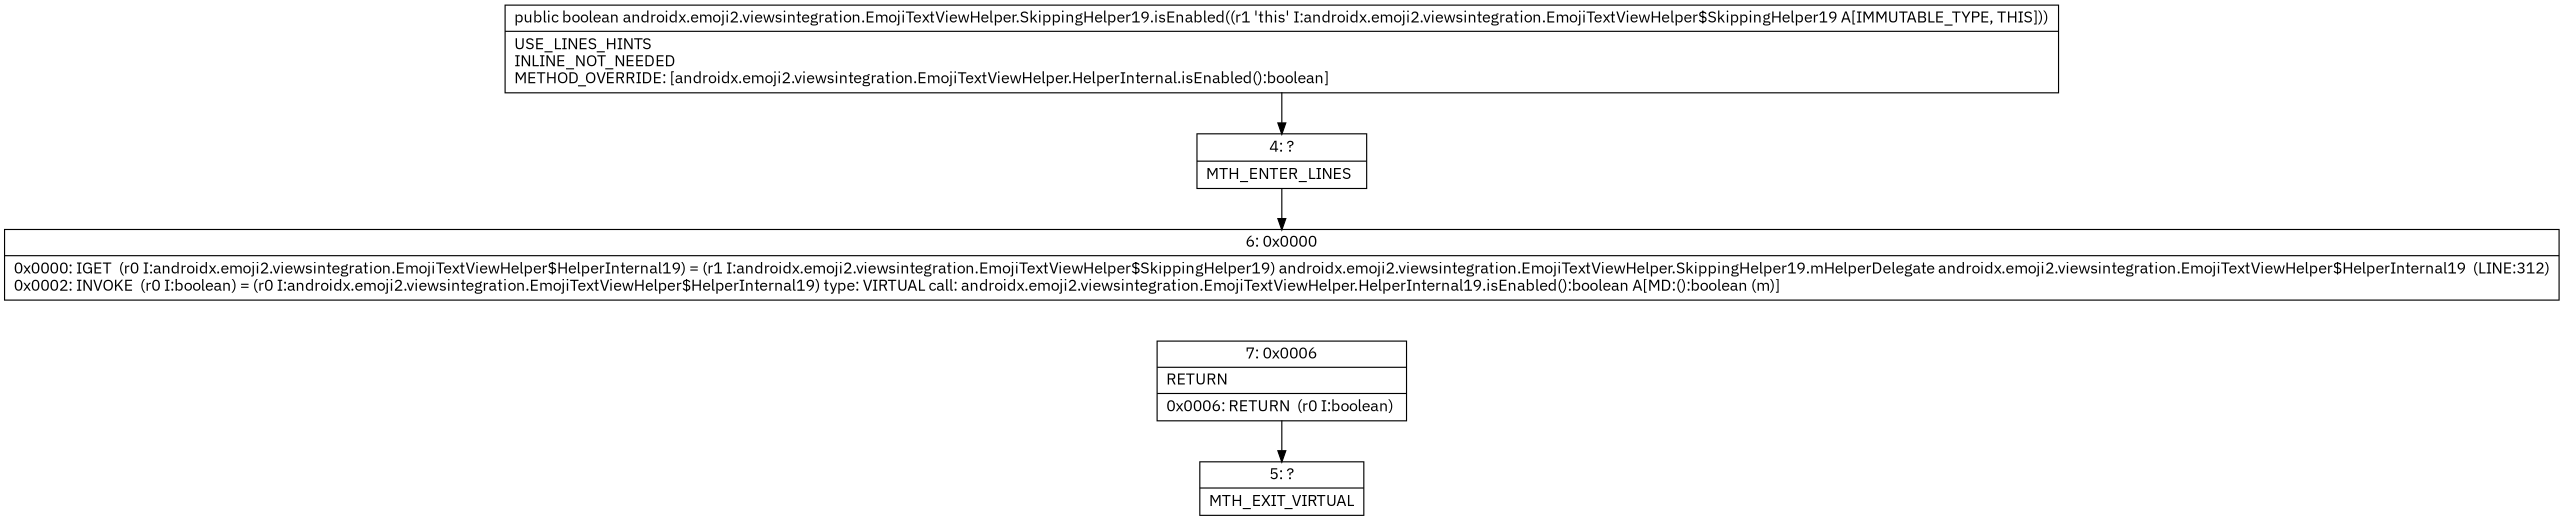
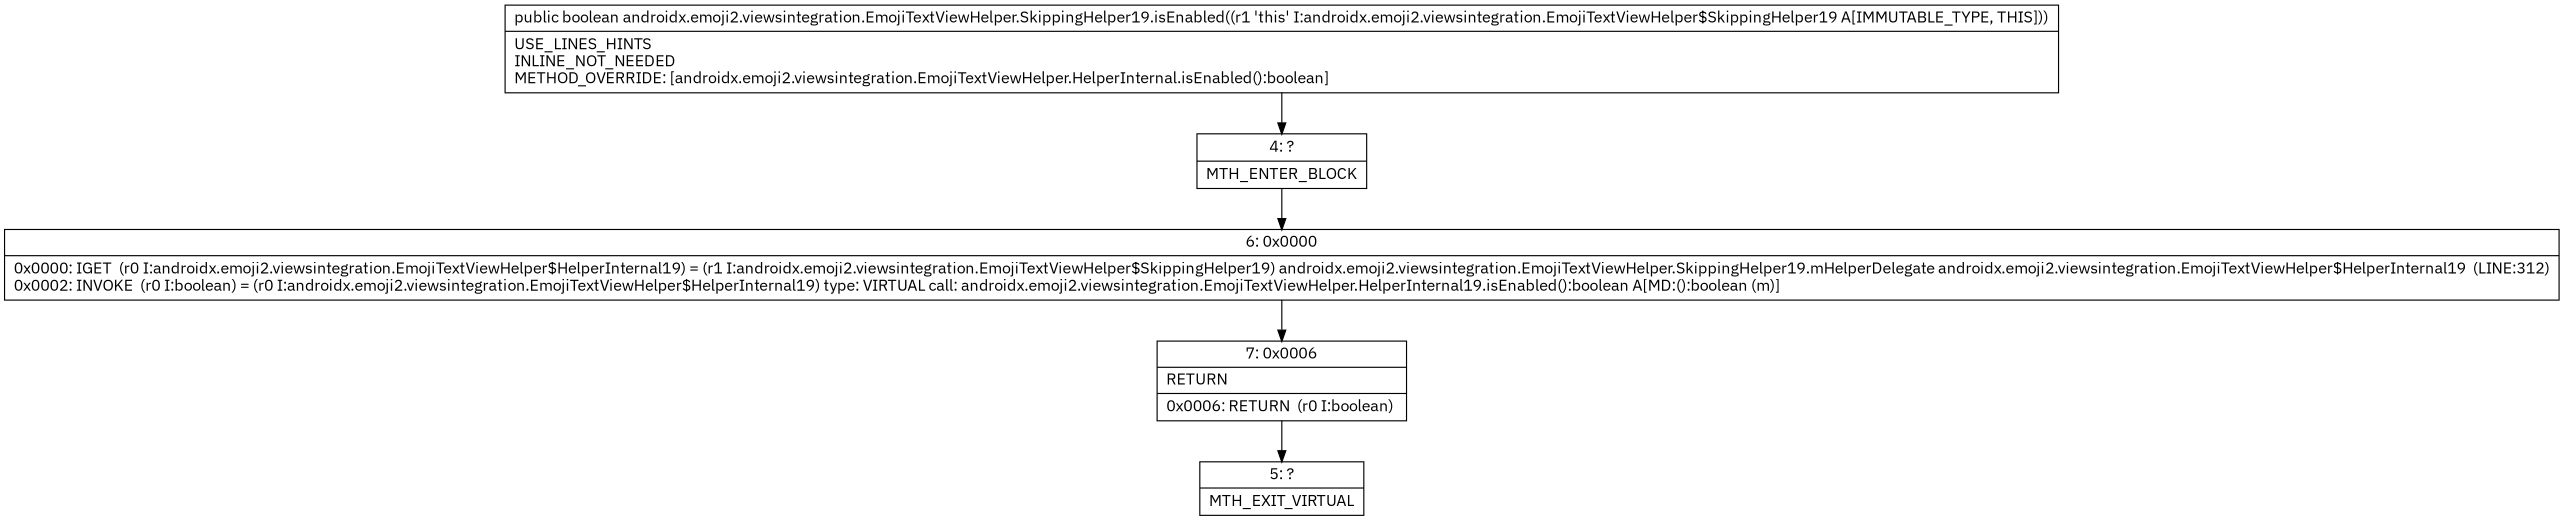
node "4: ?": text "MTH_ENTER_LINES" -> "MTH_ENTER_BLOCK"
edge "6: 0x0000" -> "7: 0x0006": added
